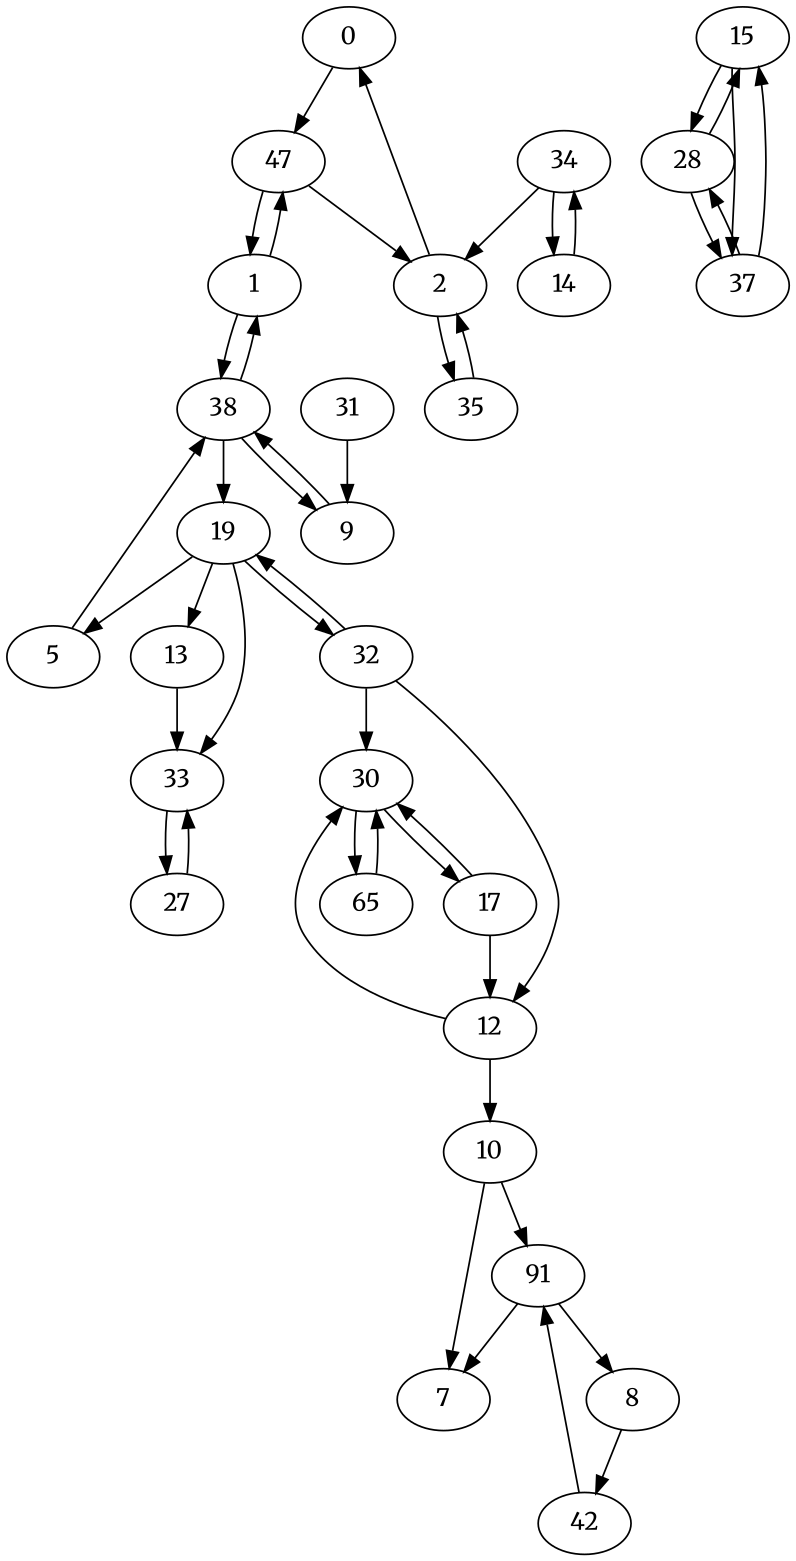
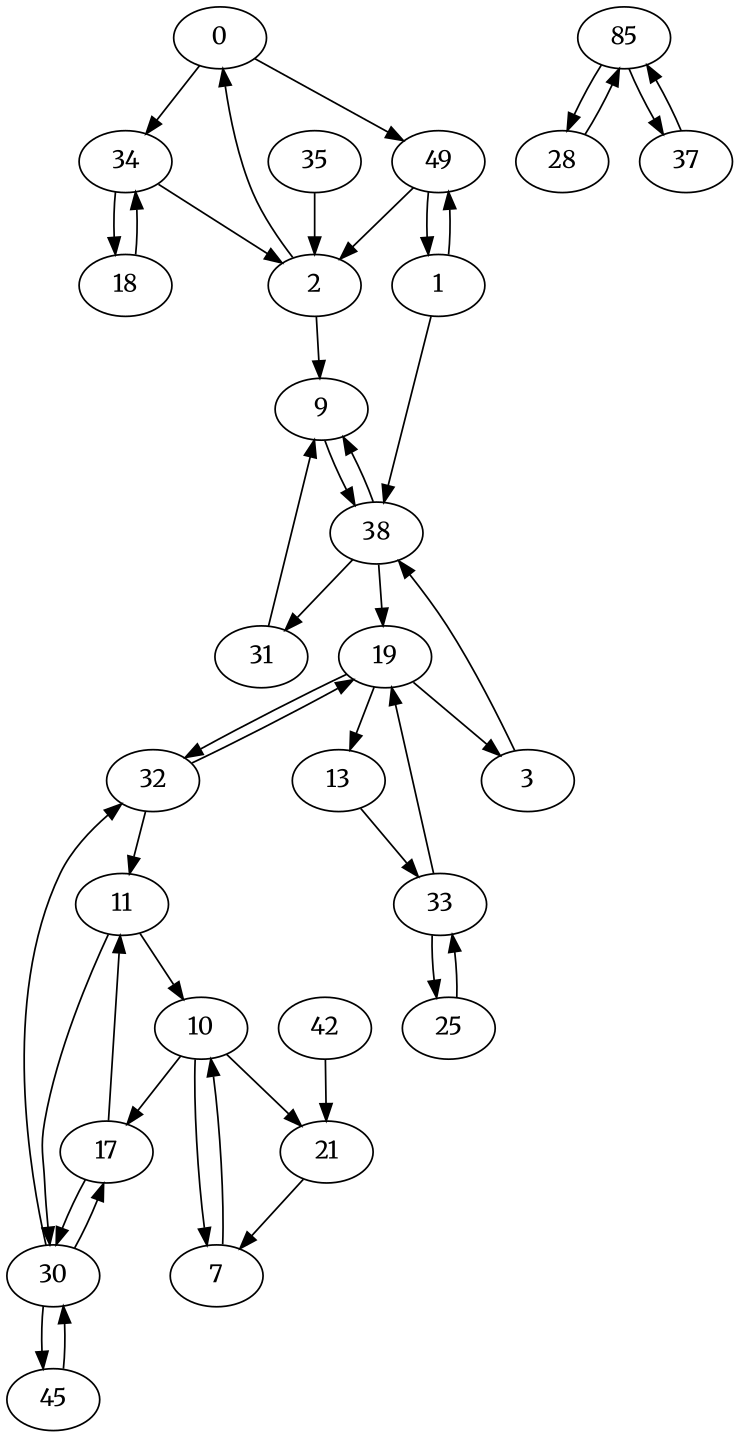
node "15": label "15" -> "85"
edge "0" -> "34": added
node "47": label "47" -> "49"
edge "28" -> "37": removed
edge "37" -> "28": removed
node "14": label "14" -> "18"
edge "2" -> "35": now "2" -> "9"
edge "38" -> "1": now "38" -> "31"
edge "19" -> "33": reversed
node "5": label "5" -> "3"
edge "32" -> "30": reversed
node "27": label "27" -> "25"
node "65": label "65" -> "45"
node "12": label "12" -> "11"
edge "10" -> "17": added
edge "7" -> "10": added
node "91": label "91" -> "21"
node "8": removed
